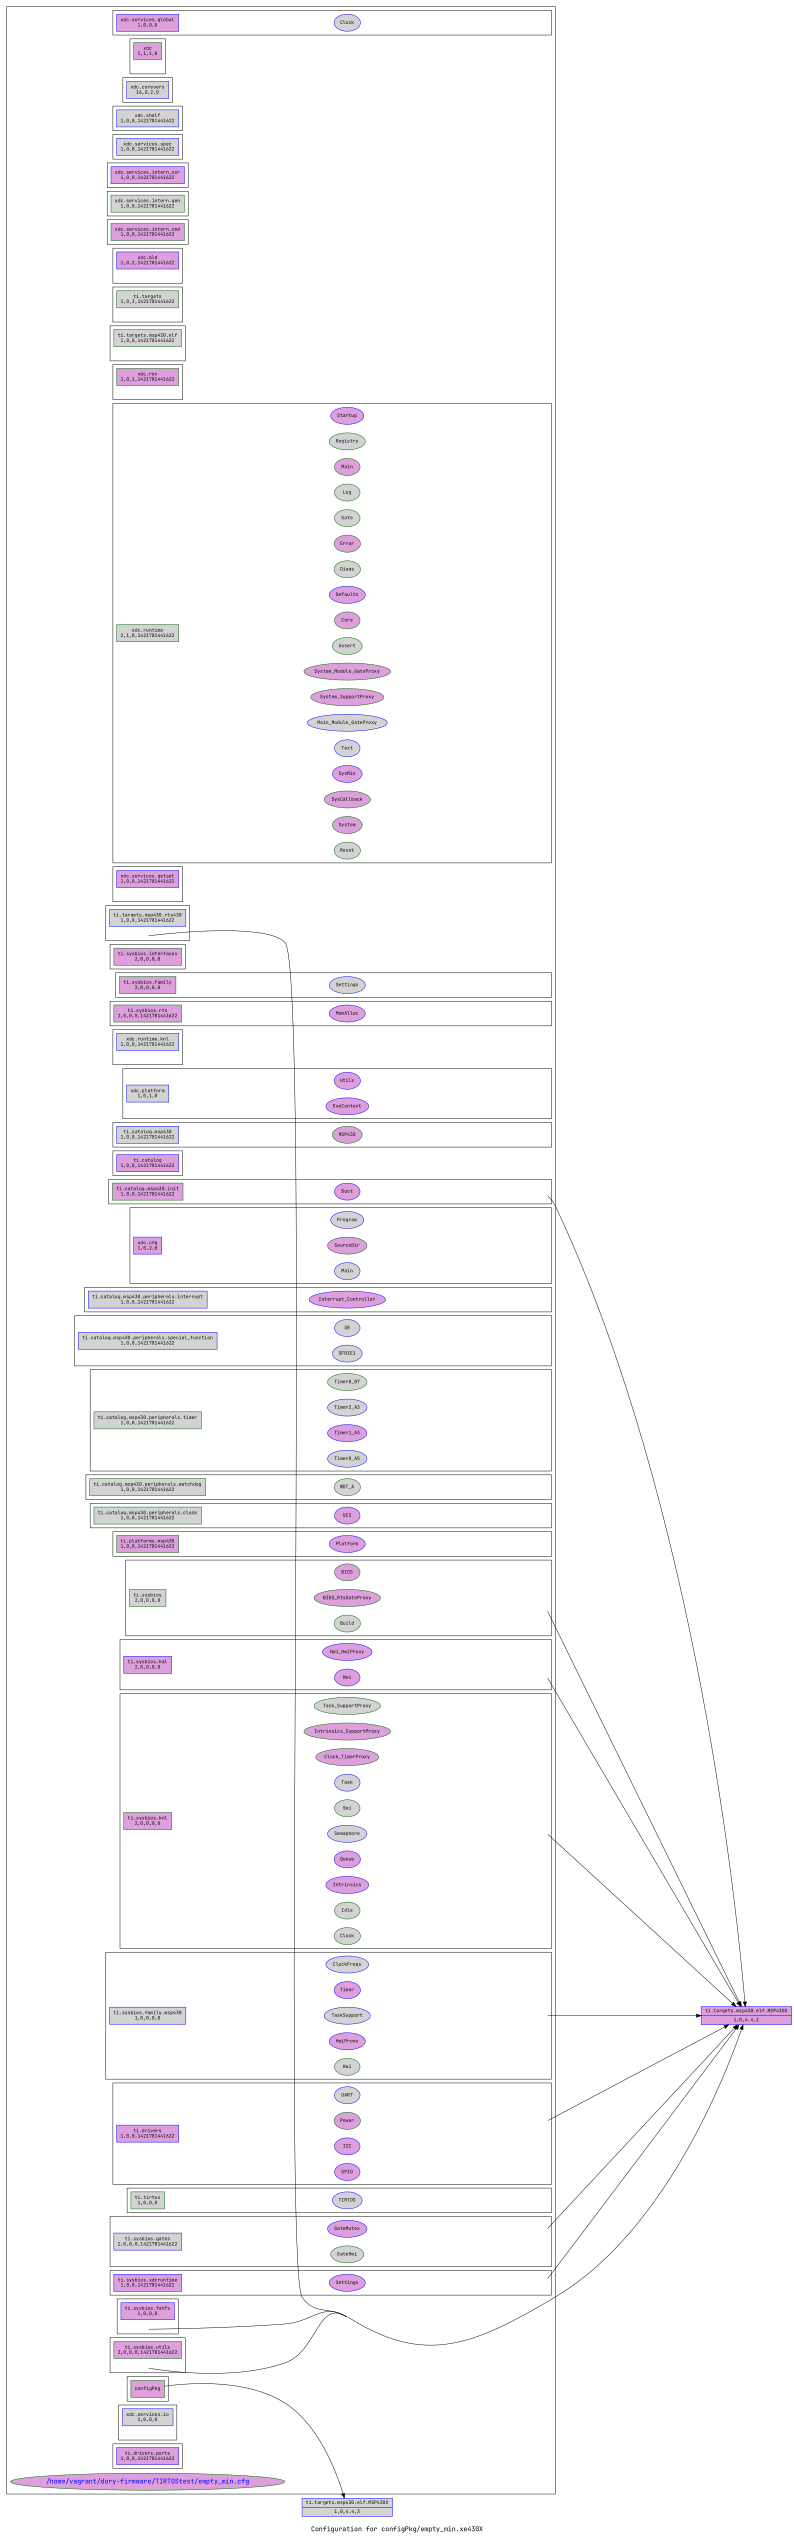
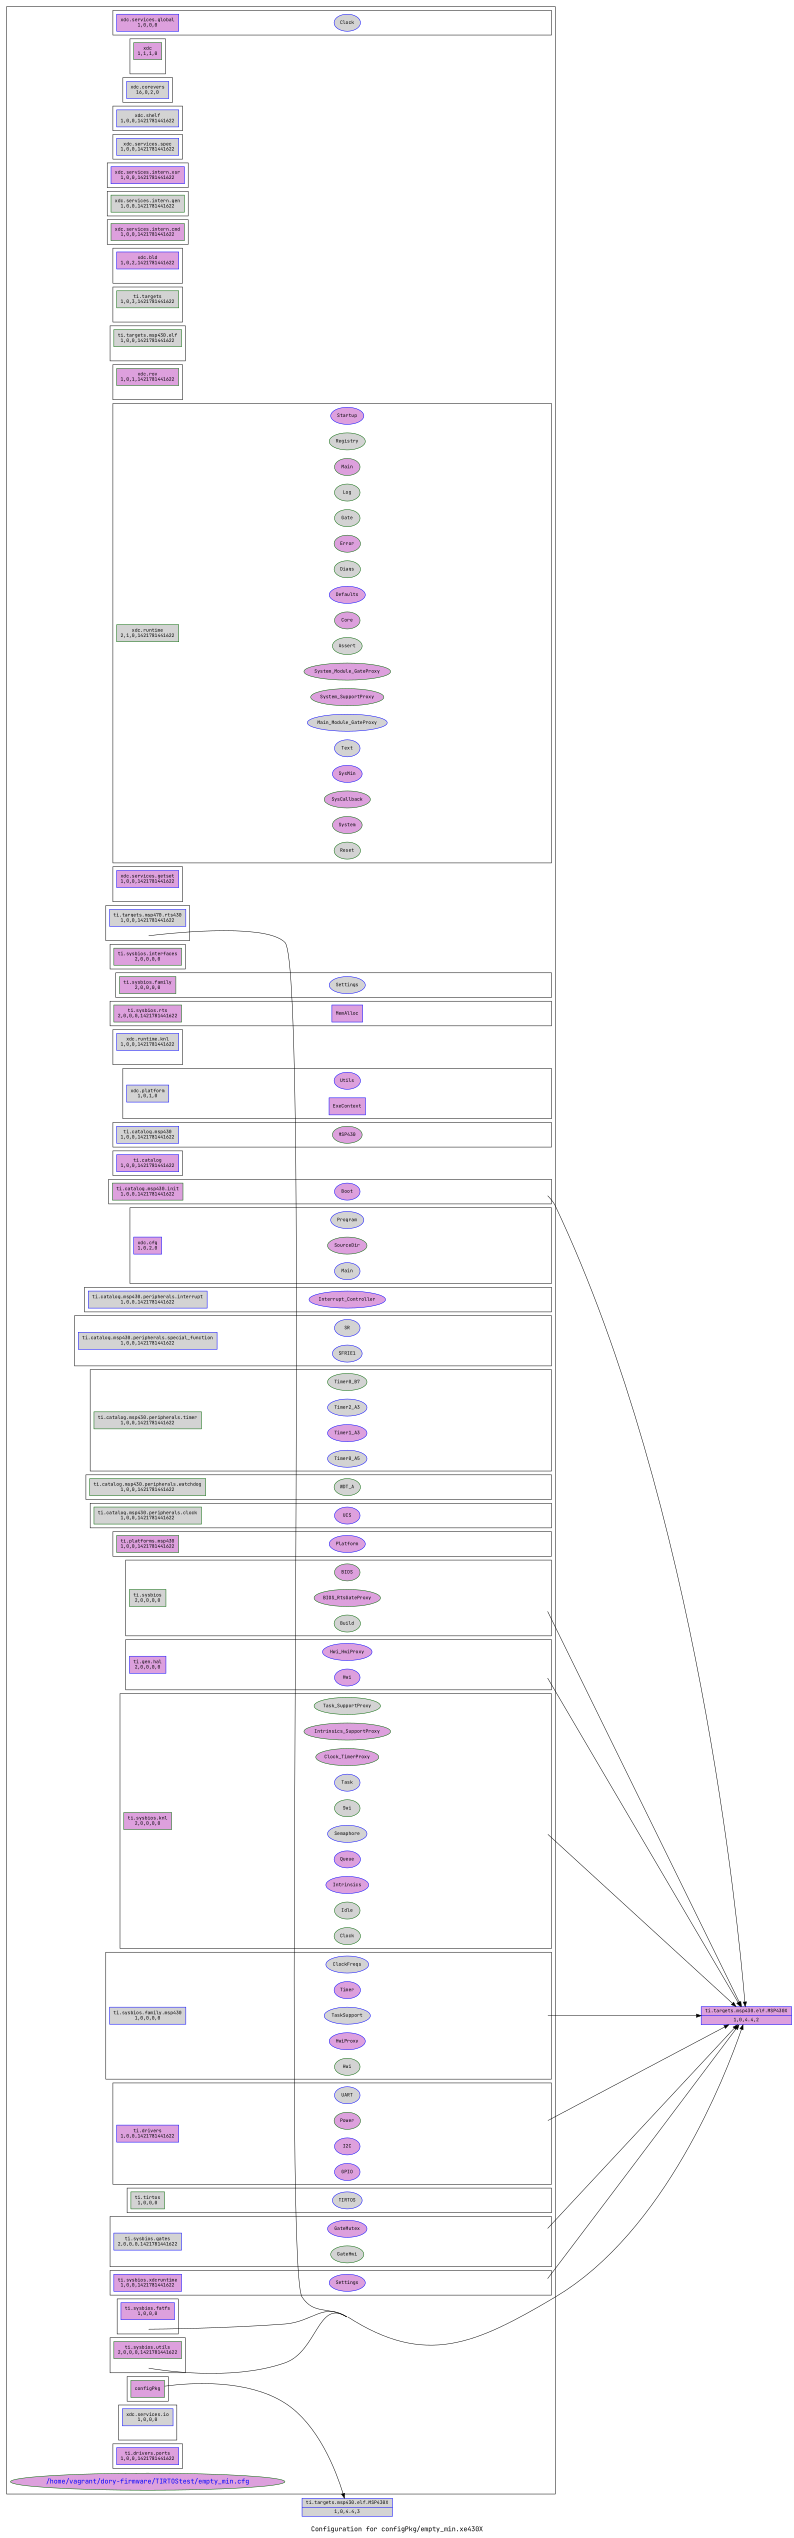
node "ti.targets.msp430.rts430 1,0,0,1421781441622": label "ti.targets.msp430.rts430 1,0,0,1421781441622" -> "ti.targets.msp470.rts430 1,0,0,1421781441622"
node "MemAlloc": shape ellipse -> box
node "ExeContext": shape ellipse -> box
node "ti.sysbios.hal 2,0,0,0,0": label "ti.sysbios.hal 2,0,0,0,0" -> "ti.gen.hal 2,0,0,0,0"
